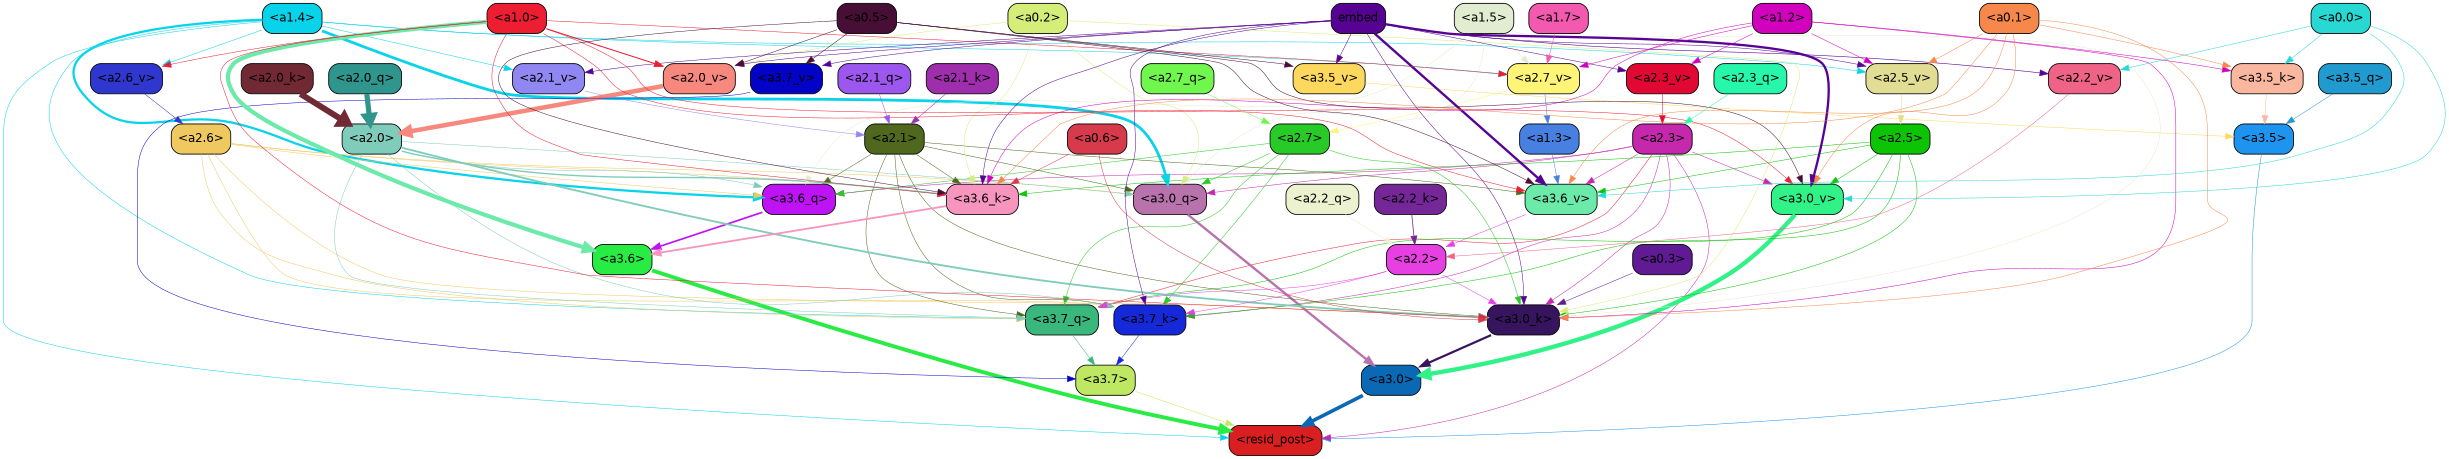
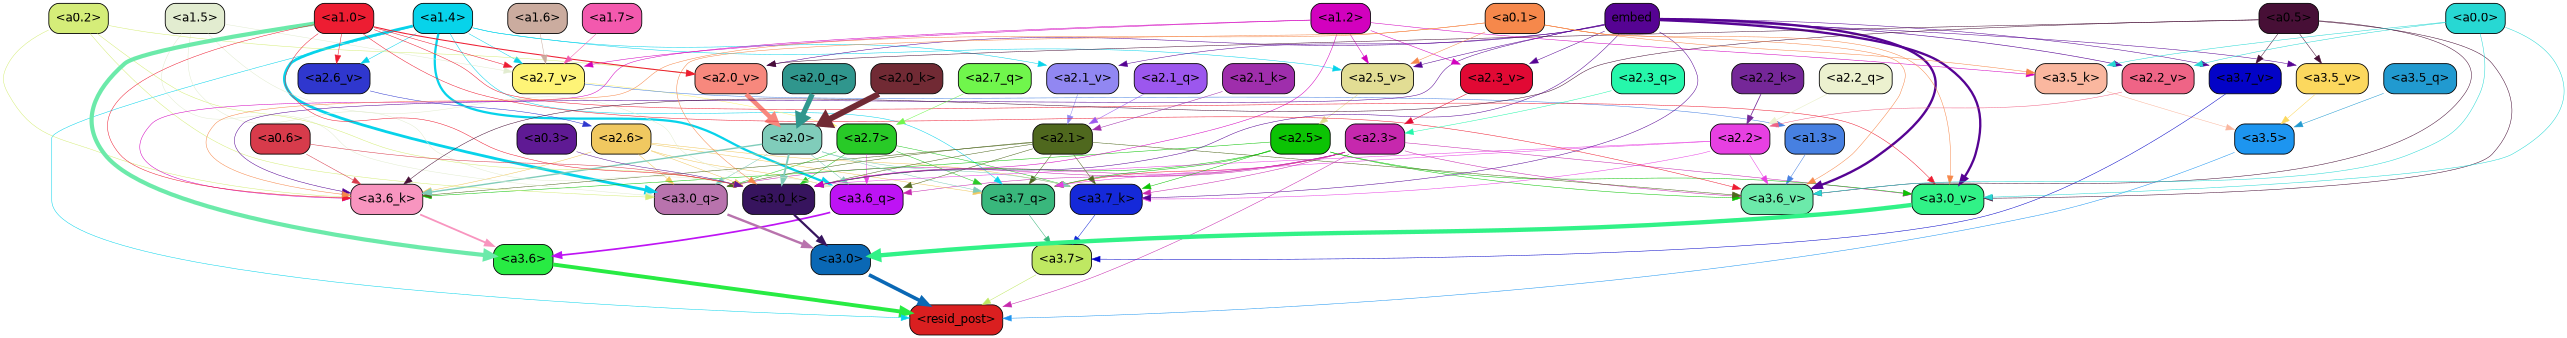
node "<a1.6>": added
edge "<a2.7>" -> "<a3.6_q>": color #28ca27 -> #e740e2
edge "<a3.6_v>" -> "<a2.2>": reversed
